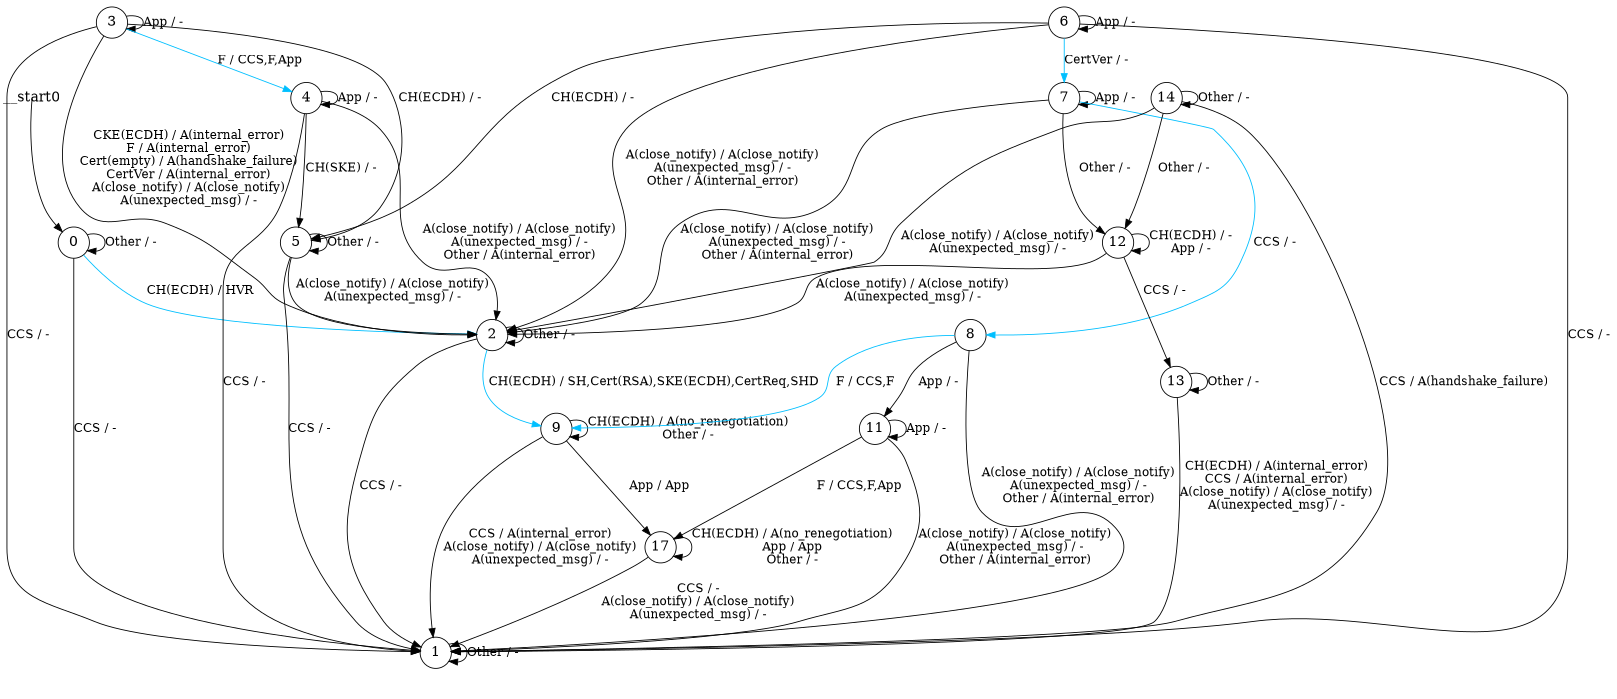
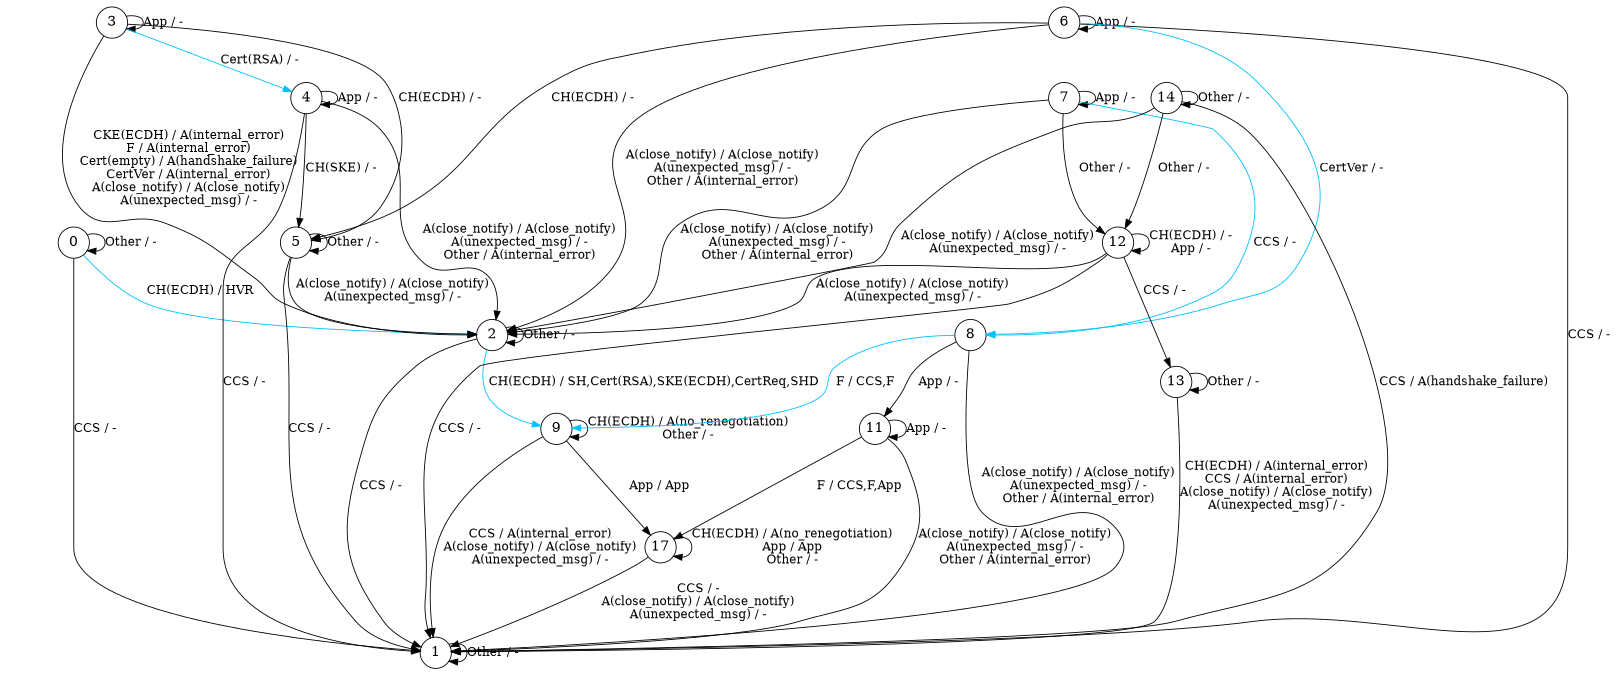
edge "6" -> "7": now "6" -> "8"
edge "3" -> "4": label "F / CCS,F,App" -> "Cert(RSA) / -"
node "__start0": removed
edge "3" -> "1": now "12" -> "1"
